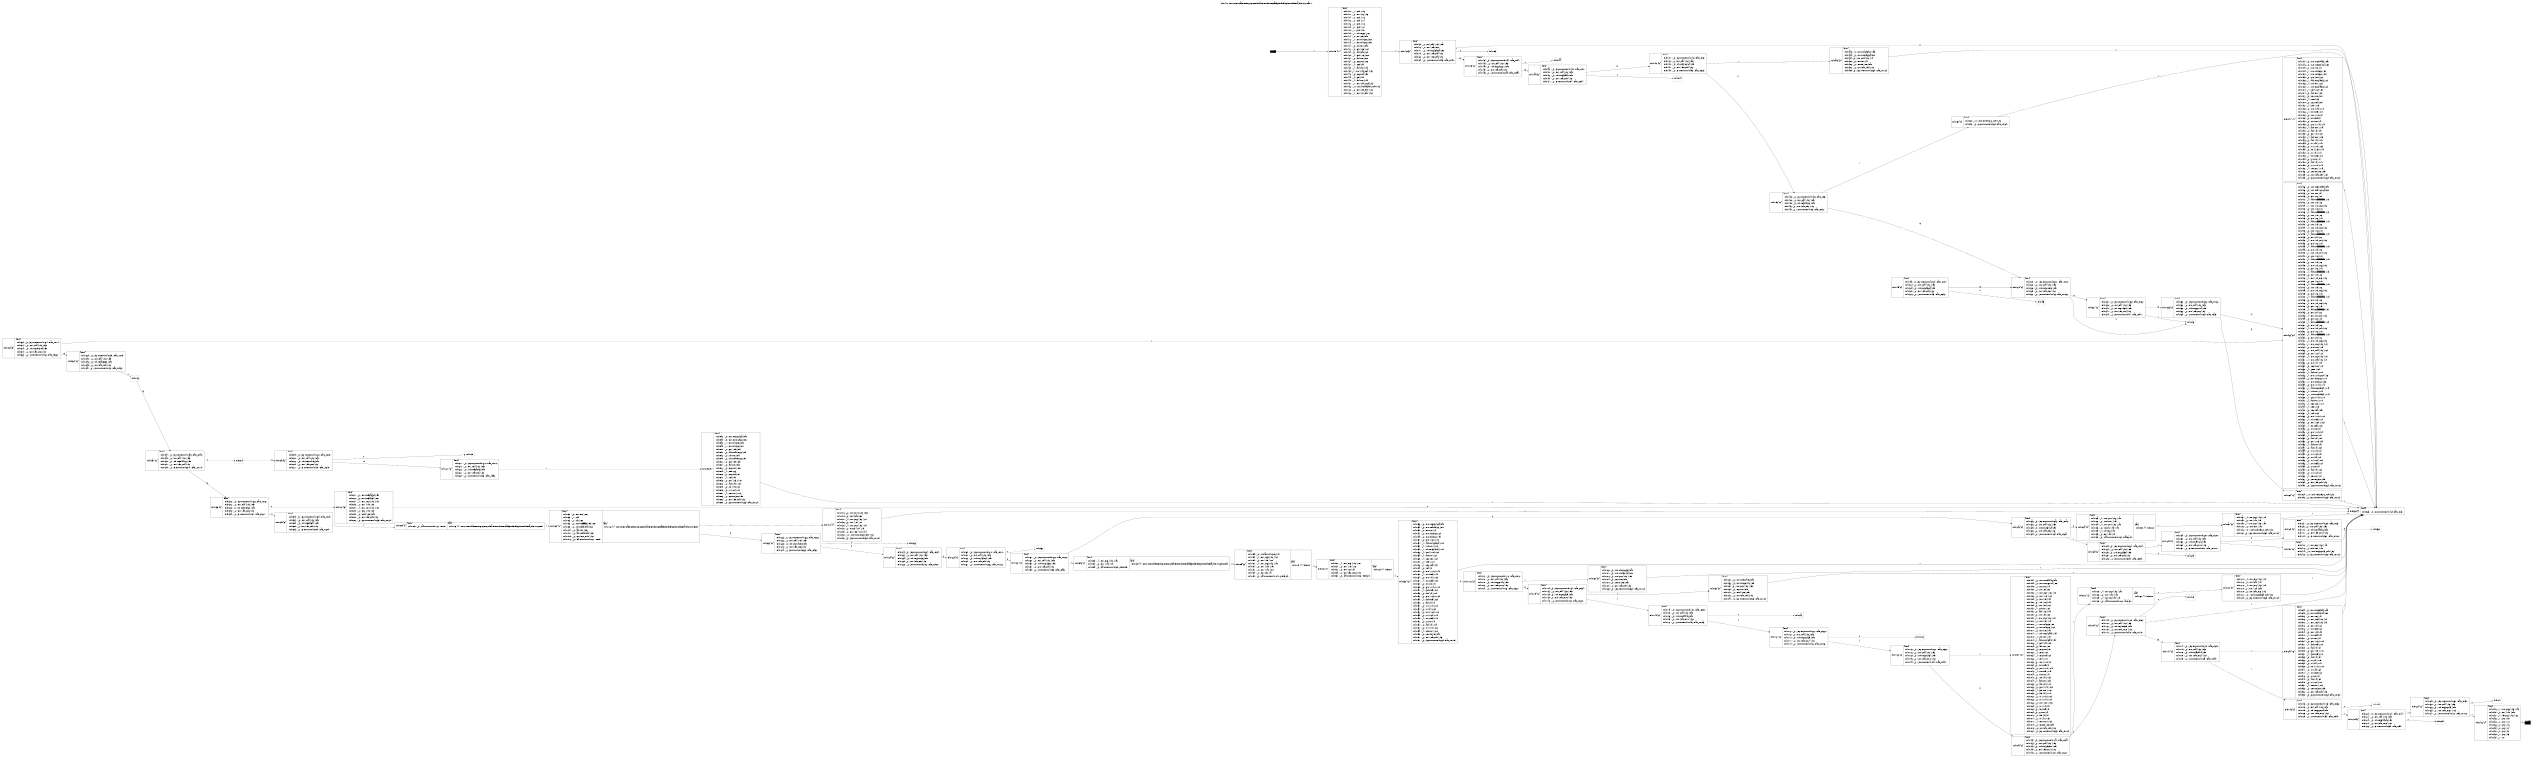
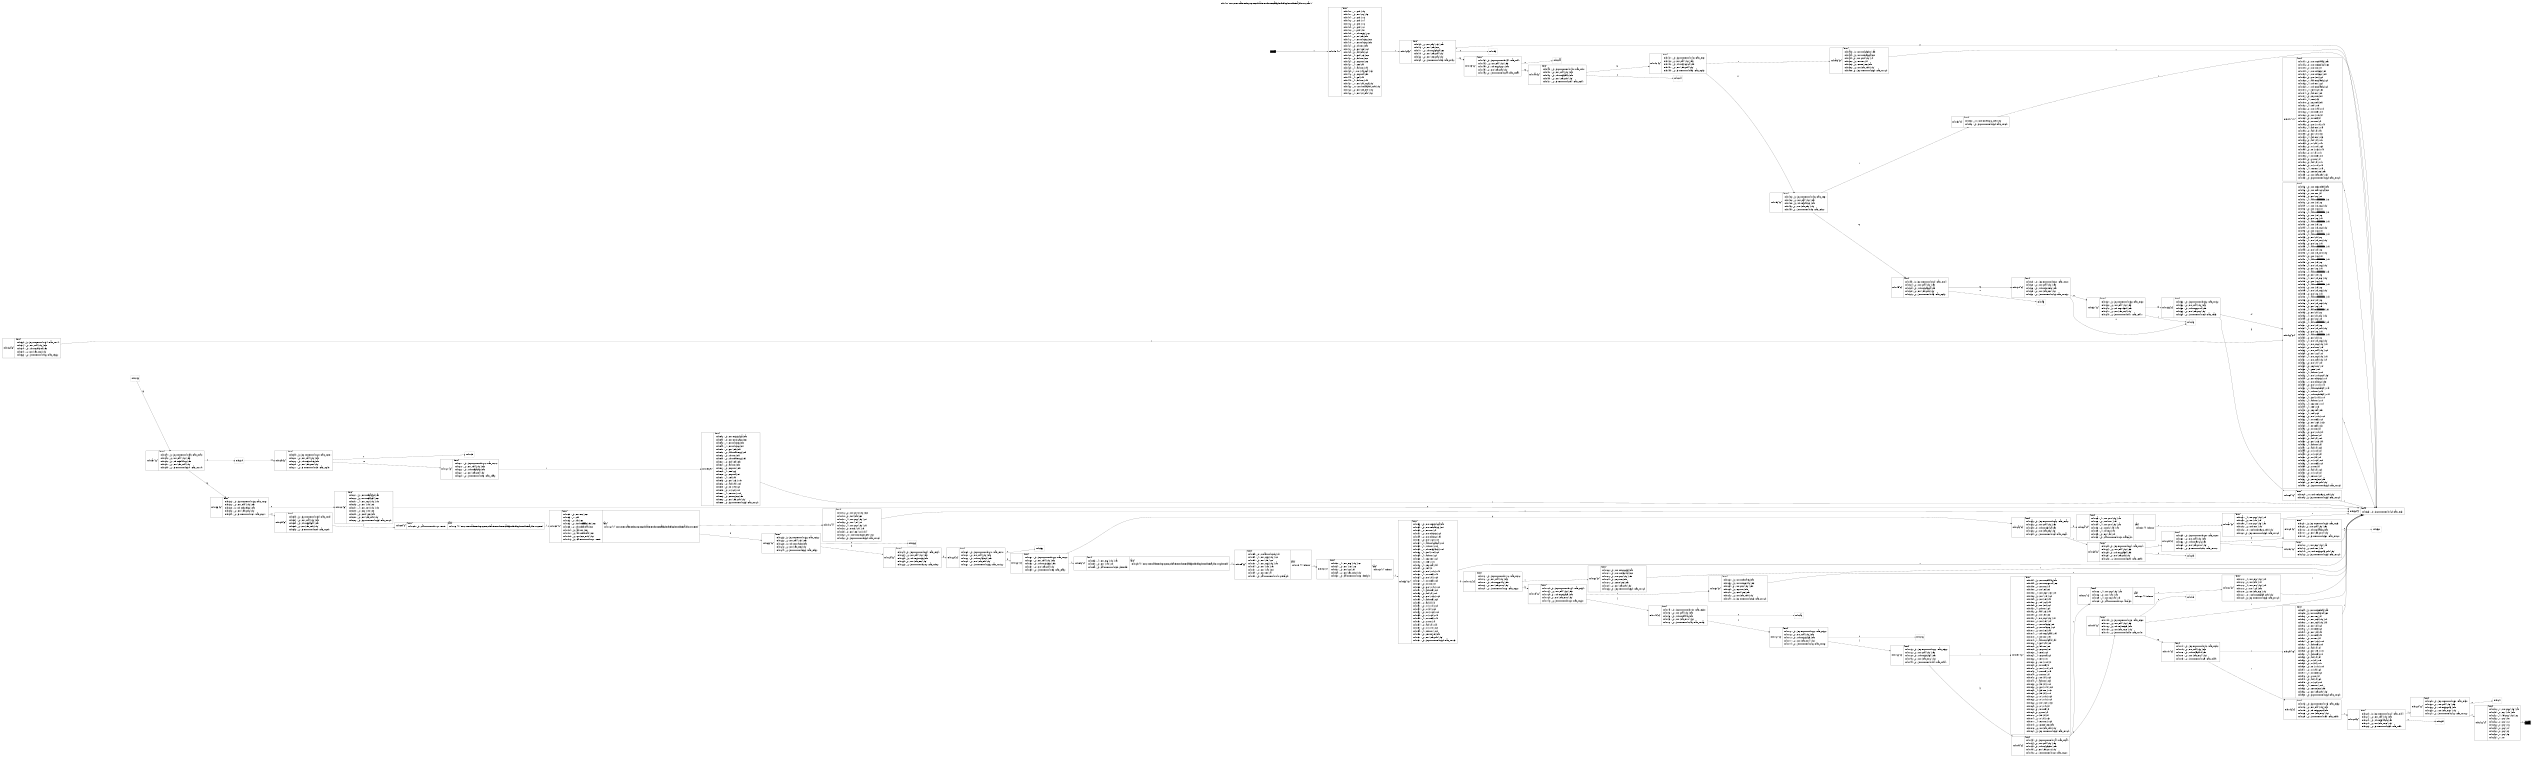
edge "0x4014e3 [28]" -> "0x40151b [28]": now "0x4014e3 [28]" -> "0x4014ff [28]"
node "0x40158b [28]": removed
node "0x401fdb": removed
